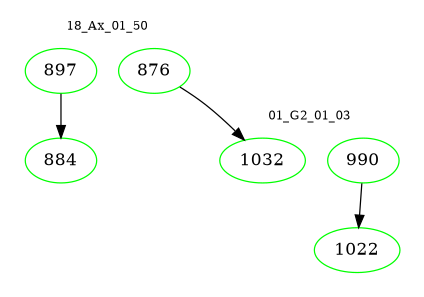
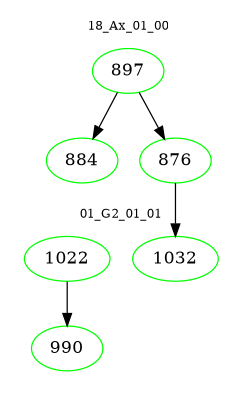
cluster "18_Ax_01_50": label "18_Ax_01_50" -> "18_Ax_01_00"
edge "897" -> "876": added
cluster "01_G2_01_03": label "01_G2_01_03" -> "01_G2_01_01"
edge "990" -> "1022": reversed
